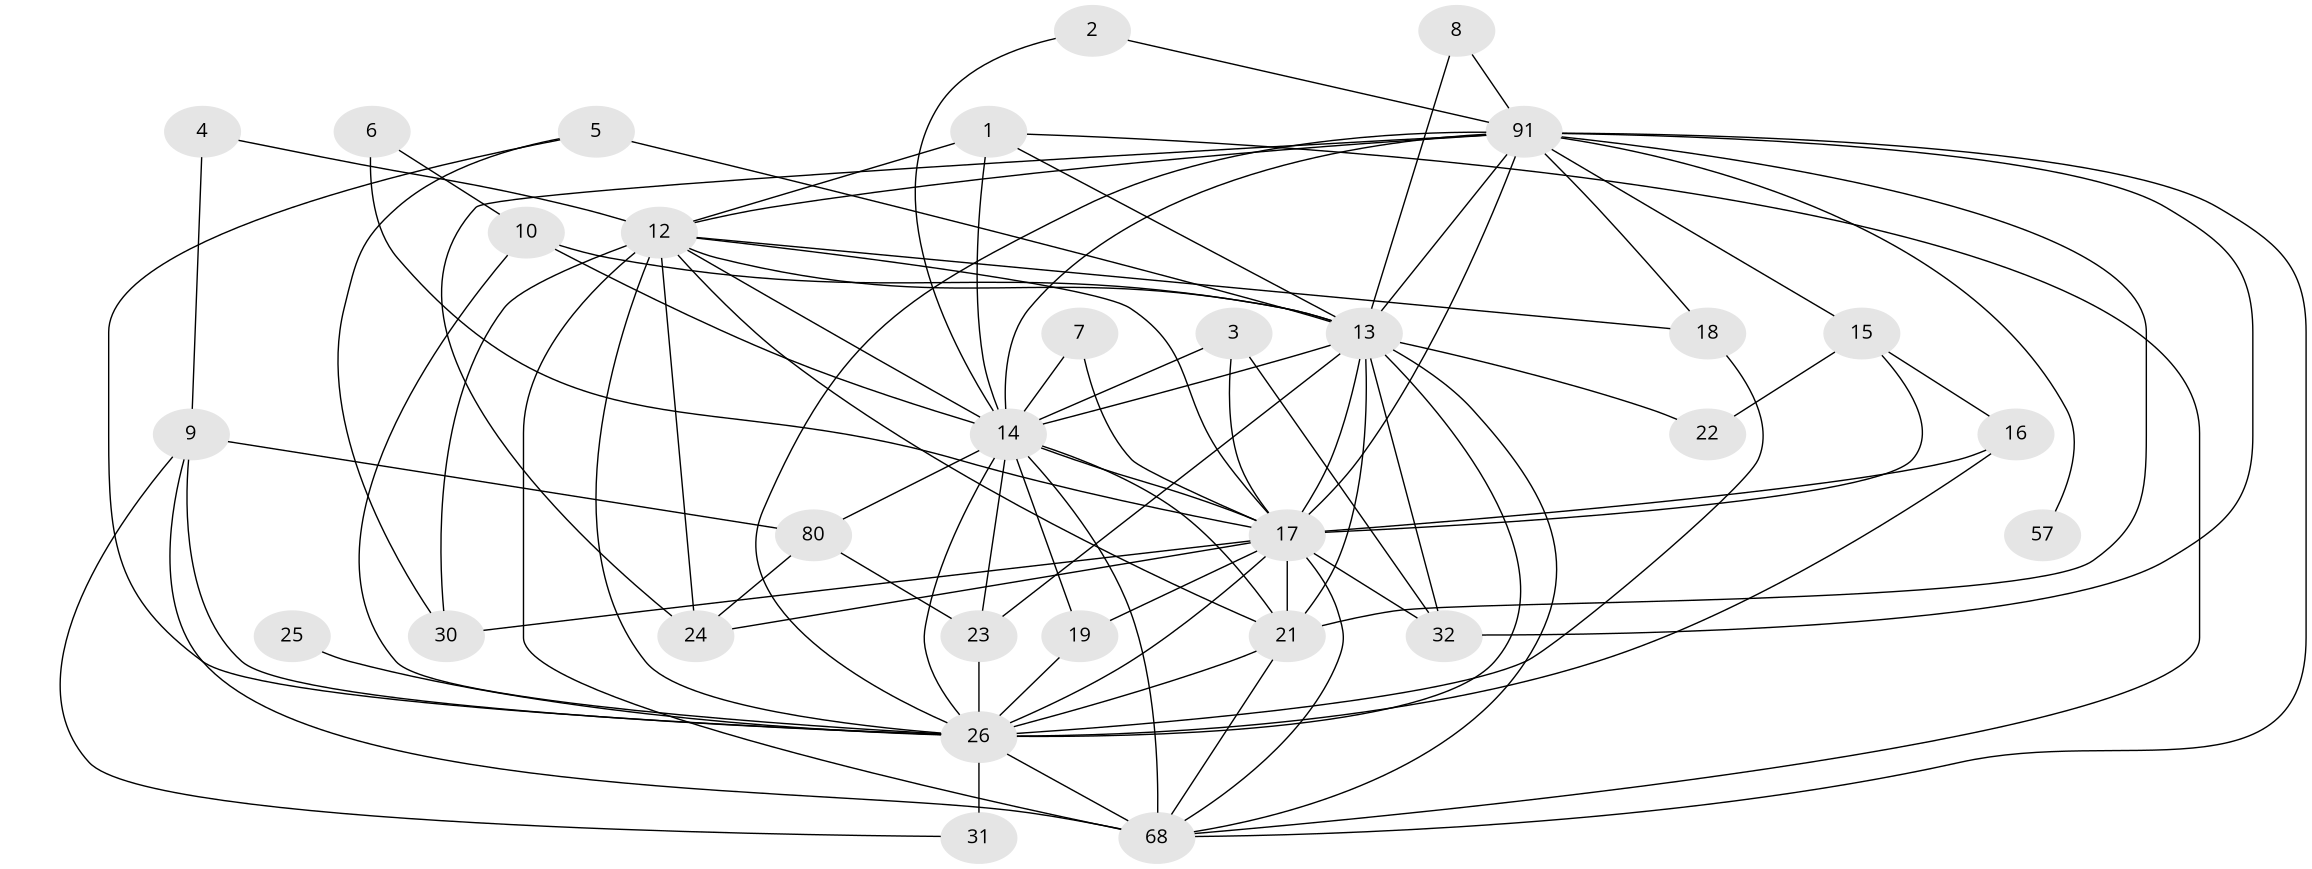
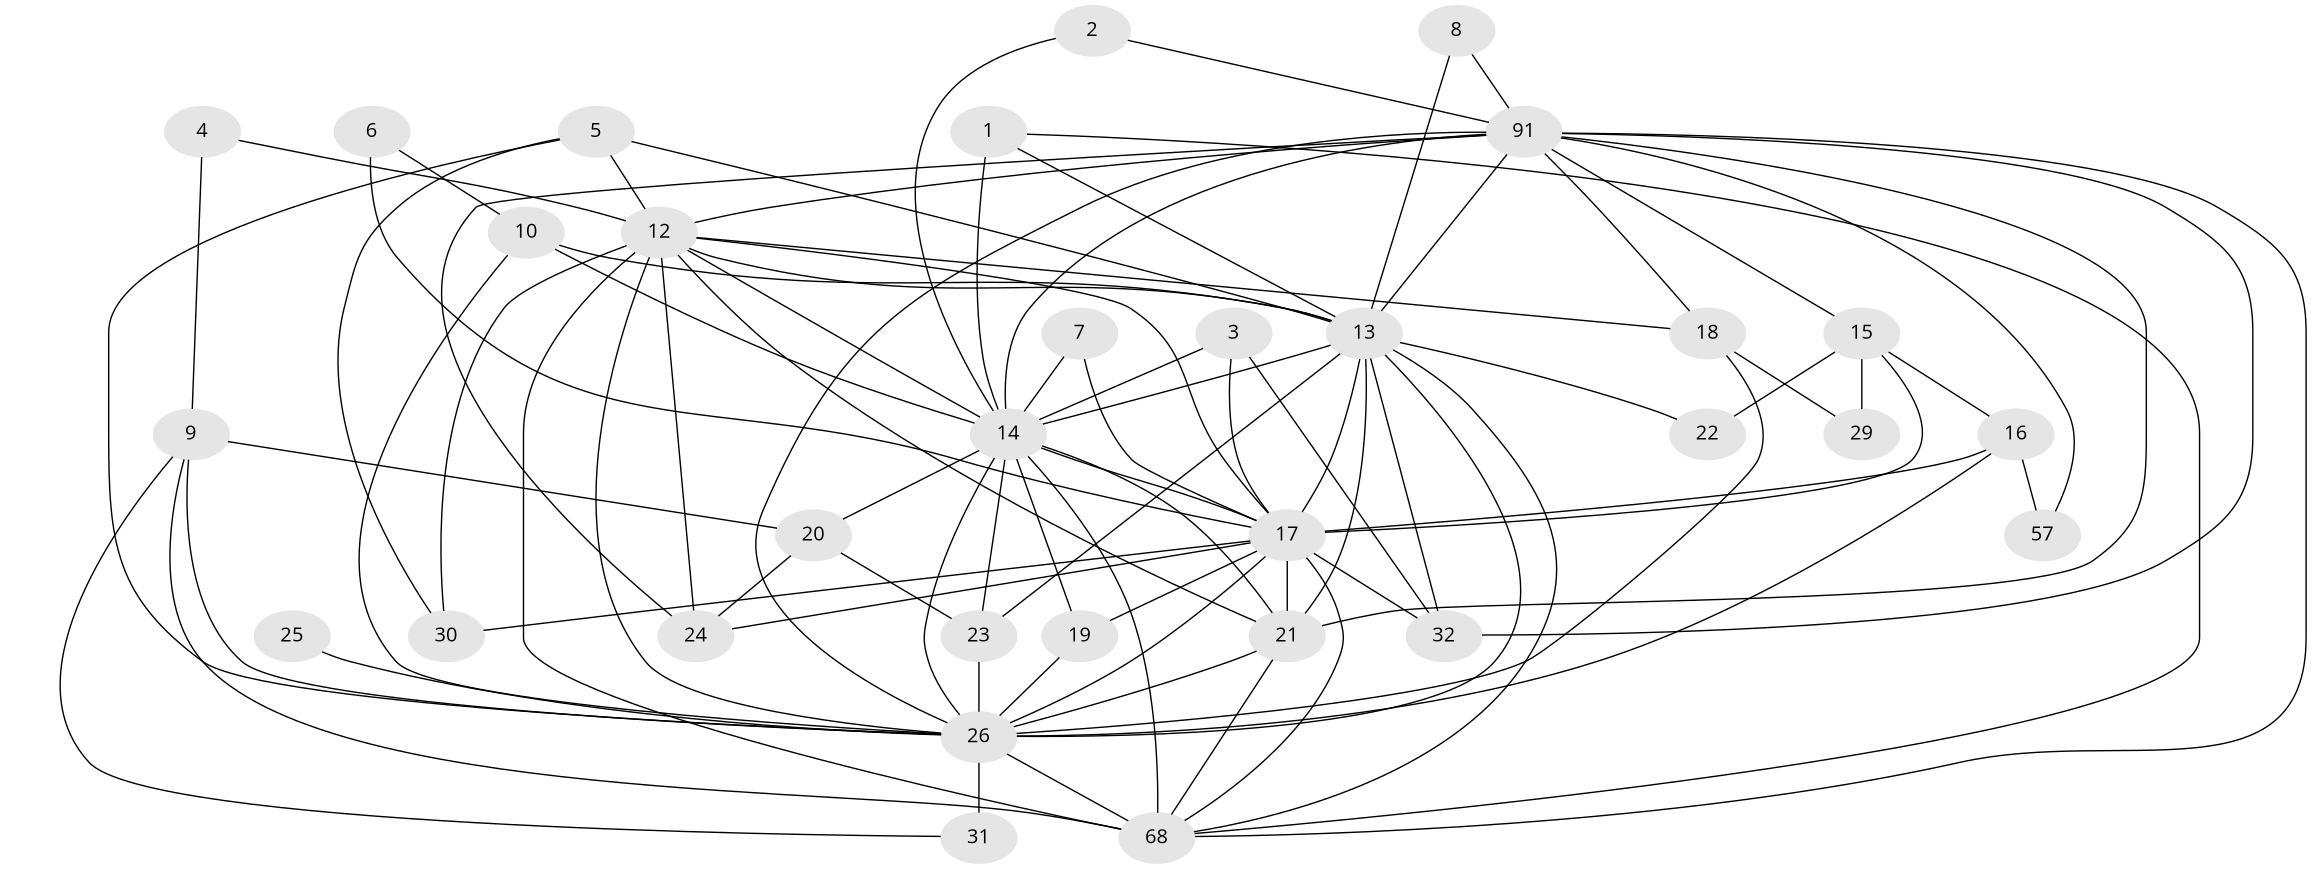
edge "1" -- "12": now "5" -- "12"
edge "91" -- "17": removed
node "29": added
edge "16" -- "57": added
node "80": label "80" -> "20"
